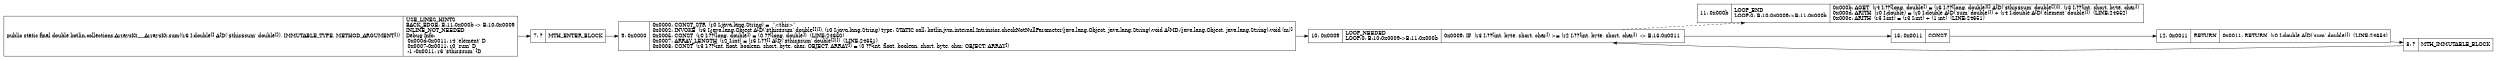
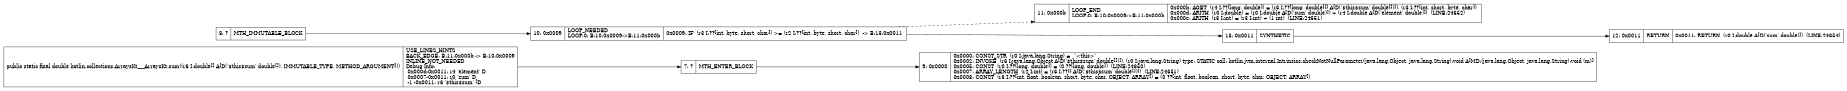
edge "9: 0x0000" -> "10: 0x0009": removed
node "13: 0x0011": text "CONST" -> "SYNTHETIC"
edge "12: 0x0011" -> "8: ?": removed
